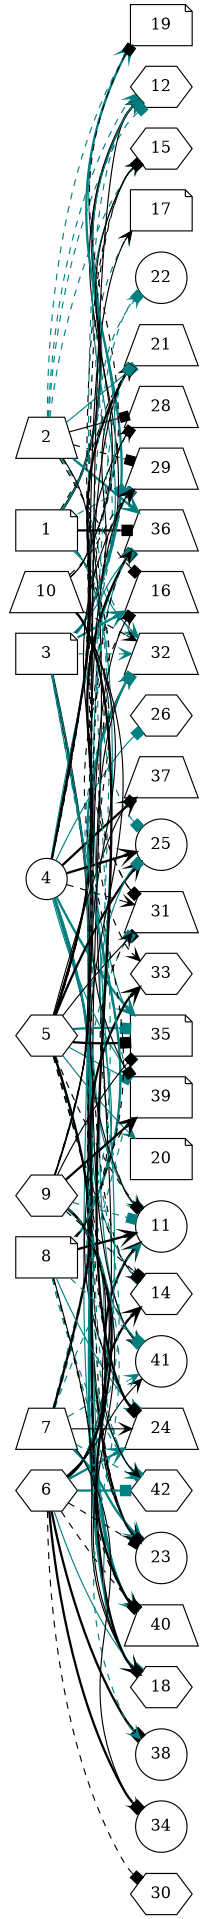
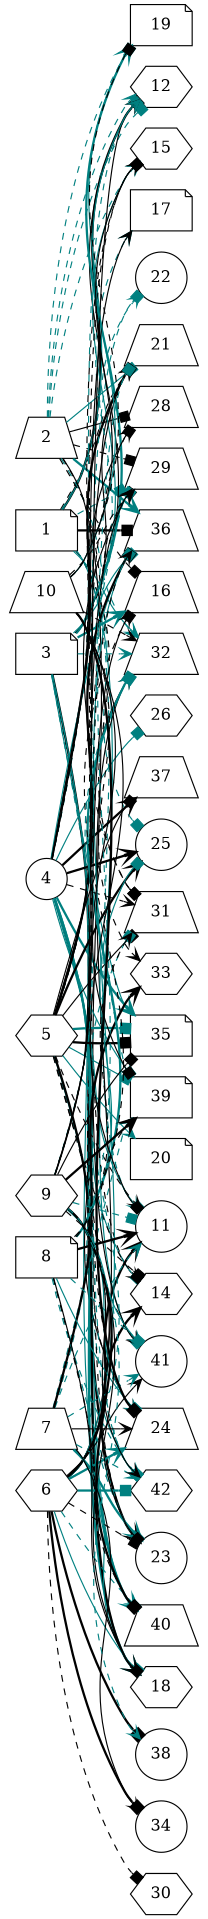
edge "6" -> "40": color black -> teal
